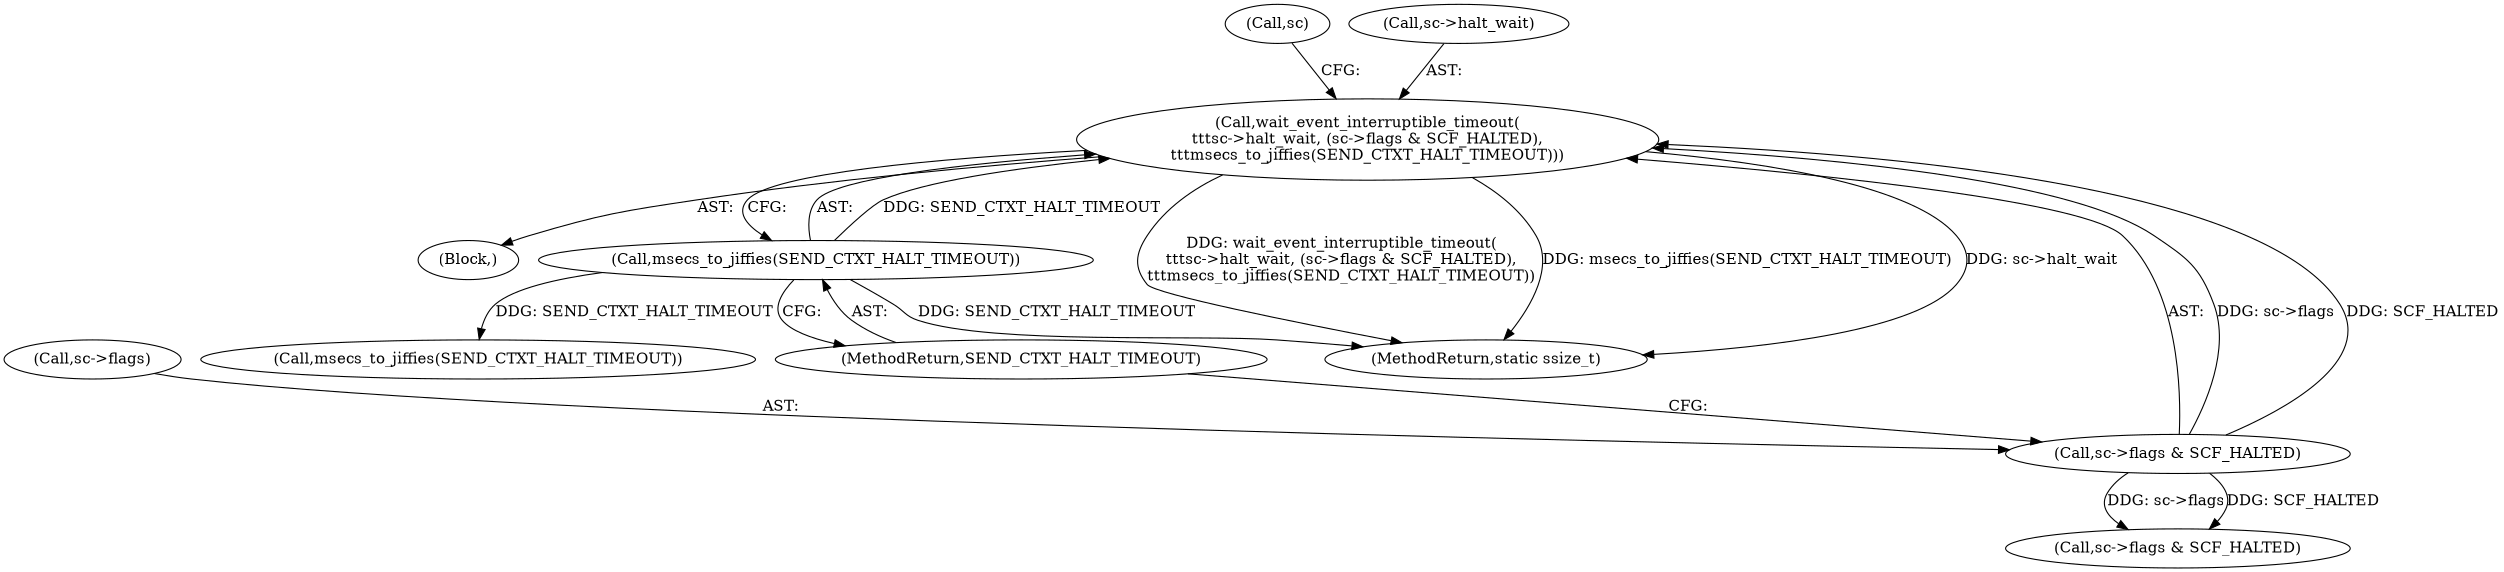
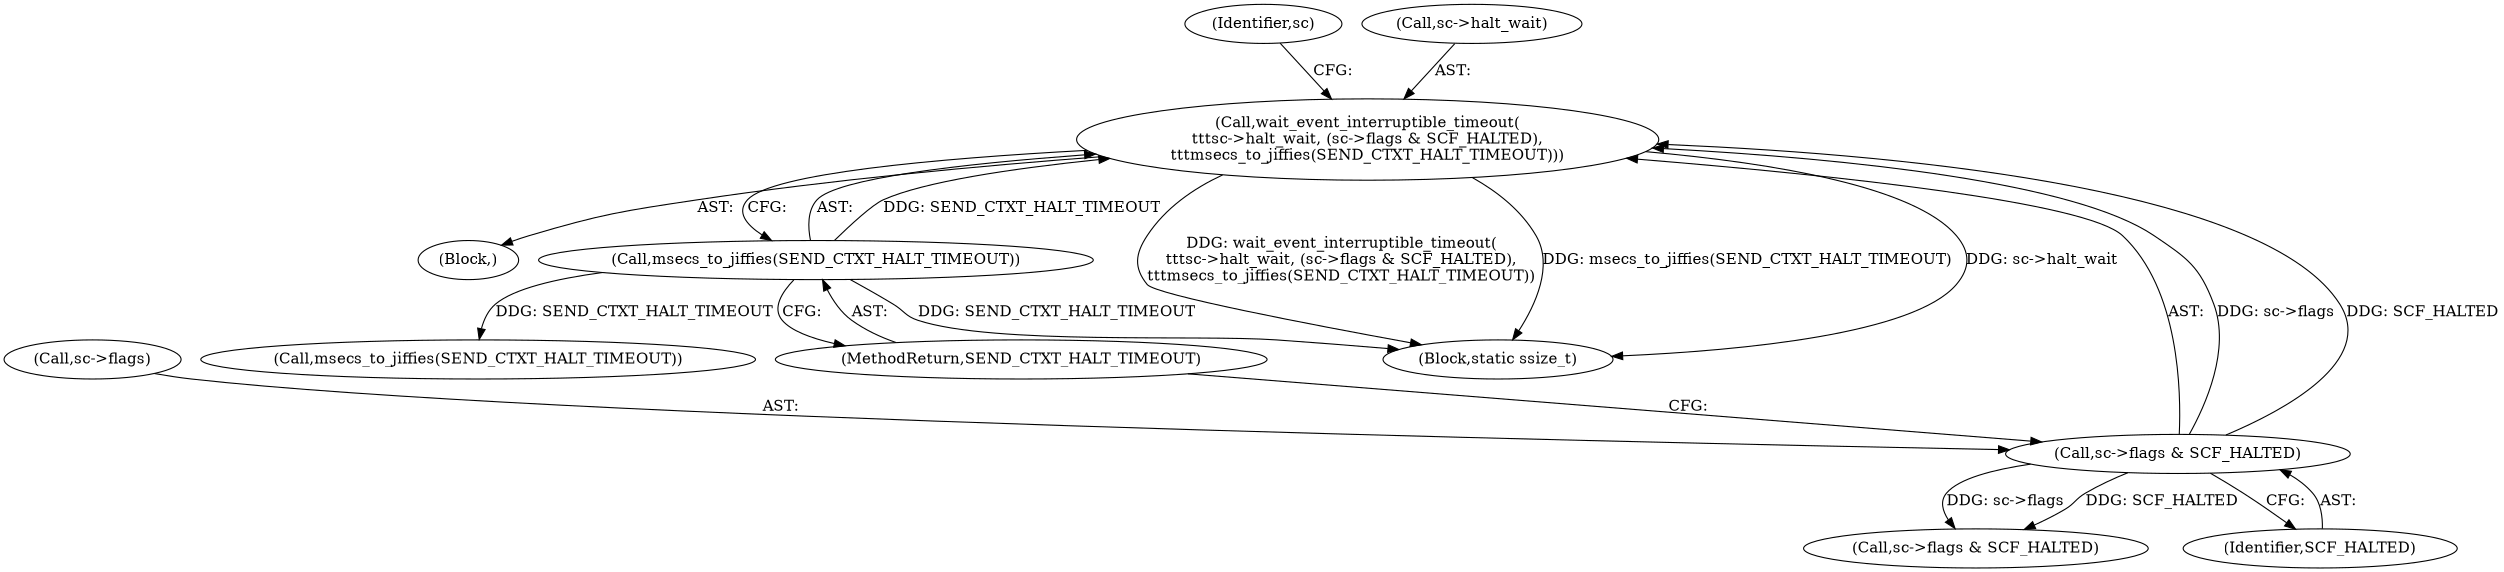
node "(Call,sc)": label "(Call,sc)" -> "(Identifier,sc)"
node "(MethodReturn,static ssize_t)": label "(MethodReturn,static ssize_t)" -> "(Block,static ssize_t)"
node "(Identifier,SCF_HALTED)": added
